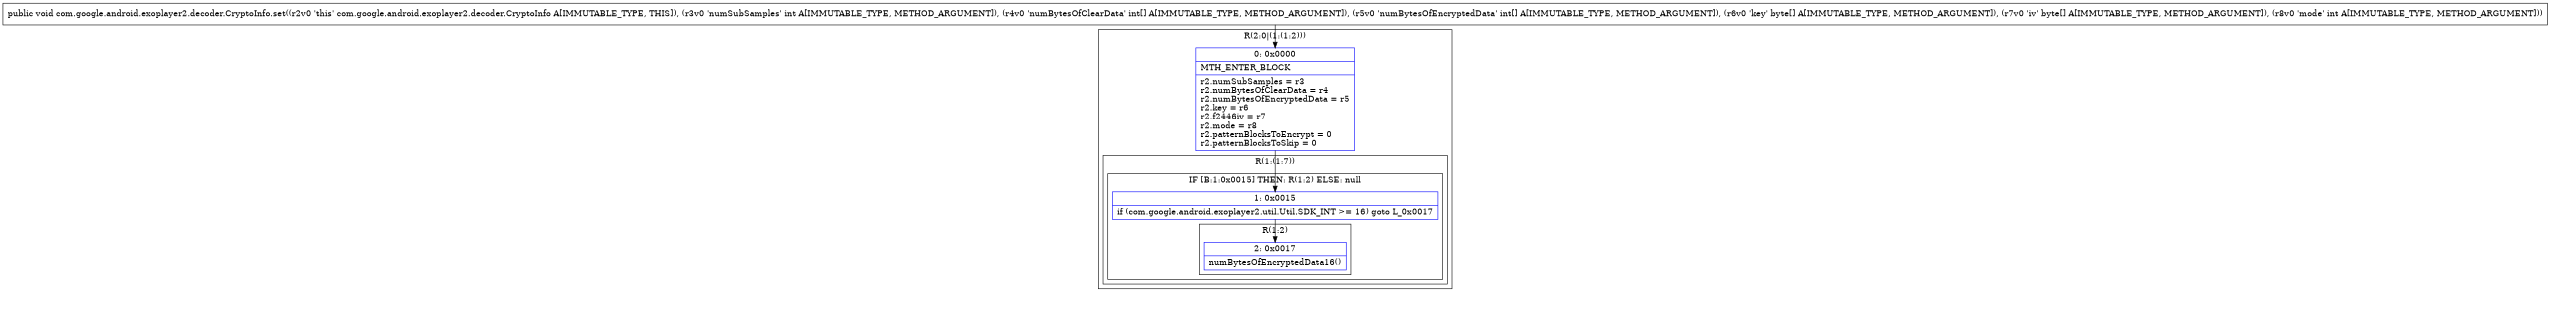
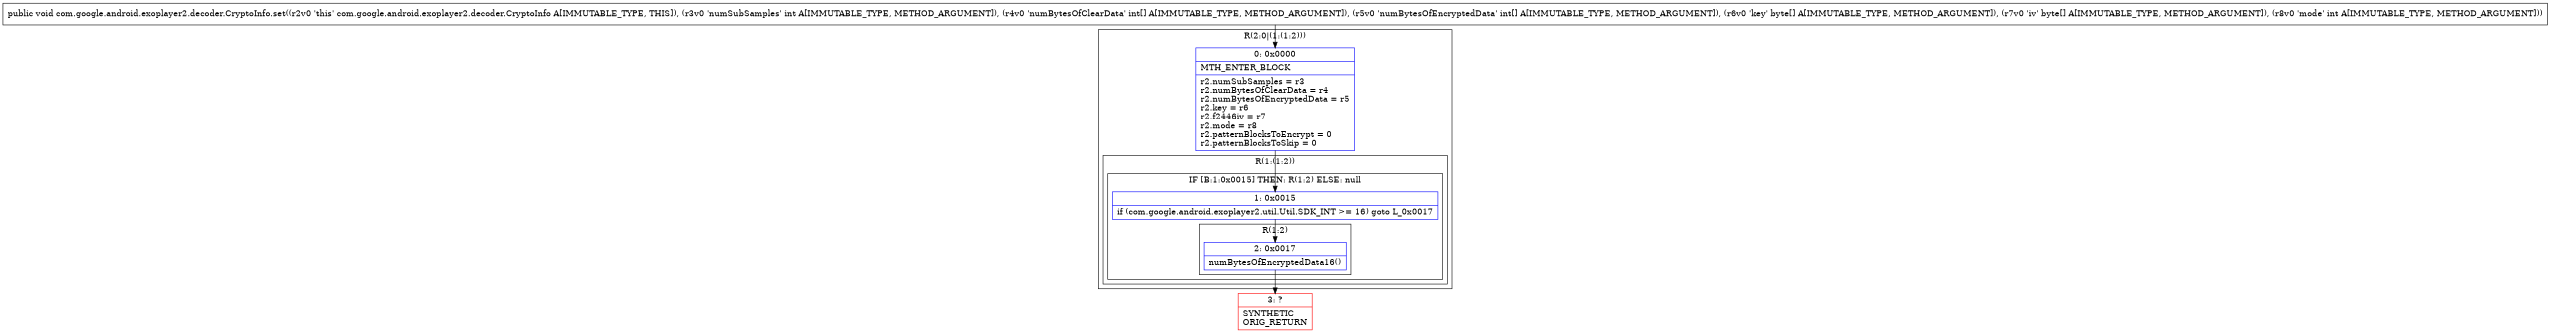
cluster "R(1:(1:7))": label "R(1:(1:7))" -> "R(1:(1:2))"
node "3: ?": added
